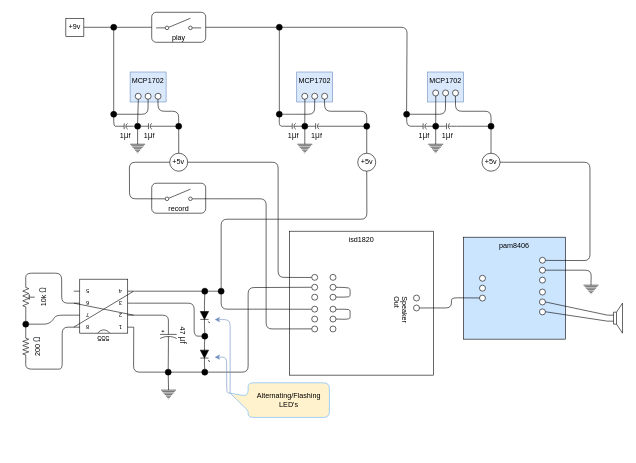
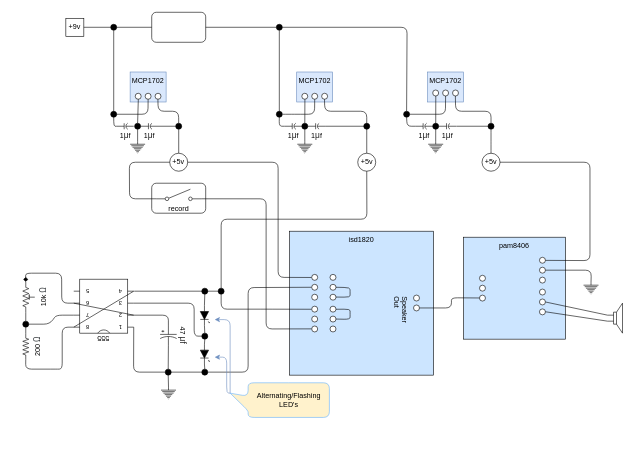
node "play": removed
edge "10k Ω" -- "555": arrowhead none -> diamond
node "isd1820": fillcolor #ffffff -> #cce5ff
